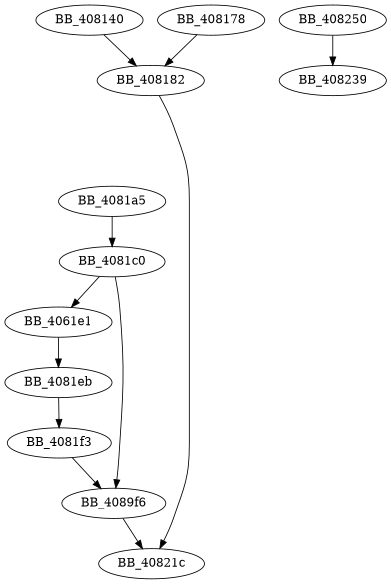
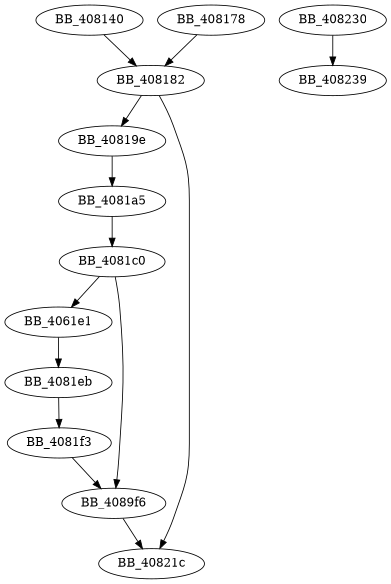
node "BB_408250": label "BB_408250" -> "BB_408230"
node "BB_40819e": added
